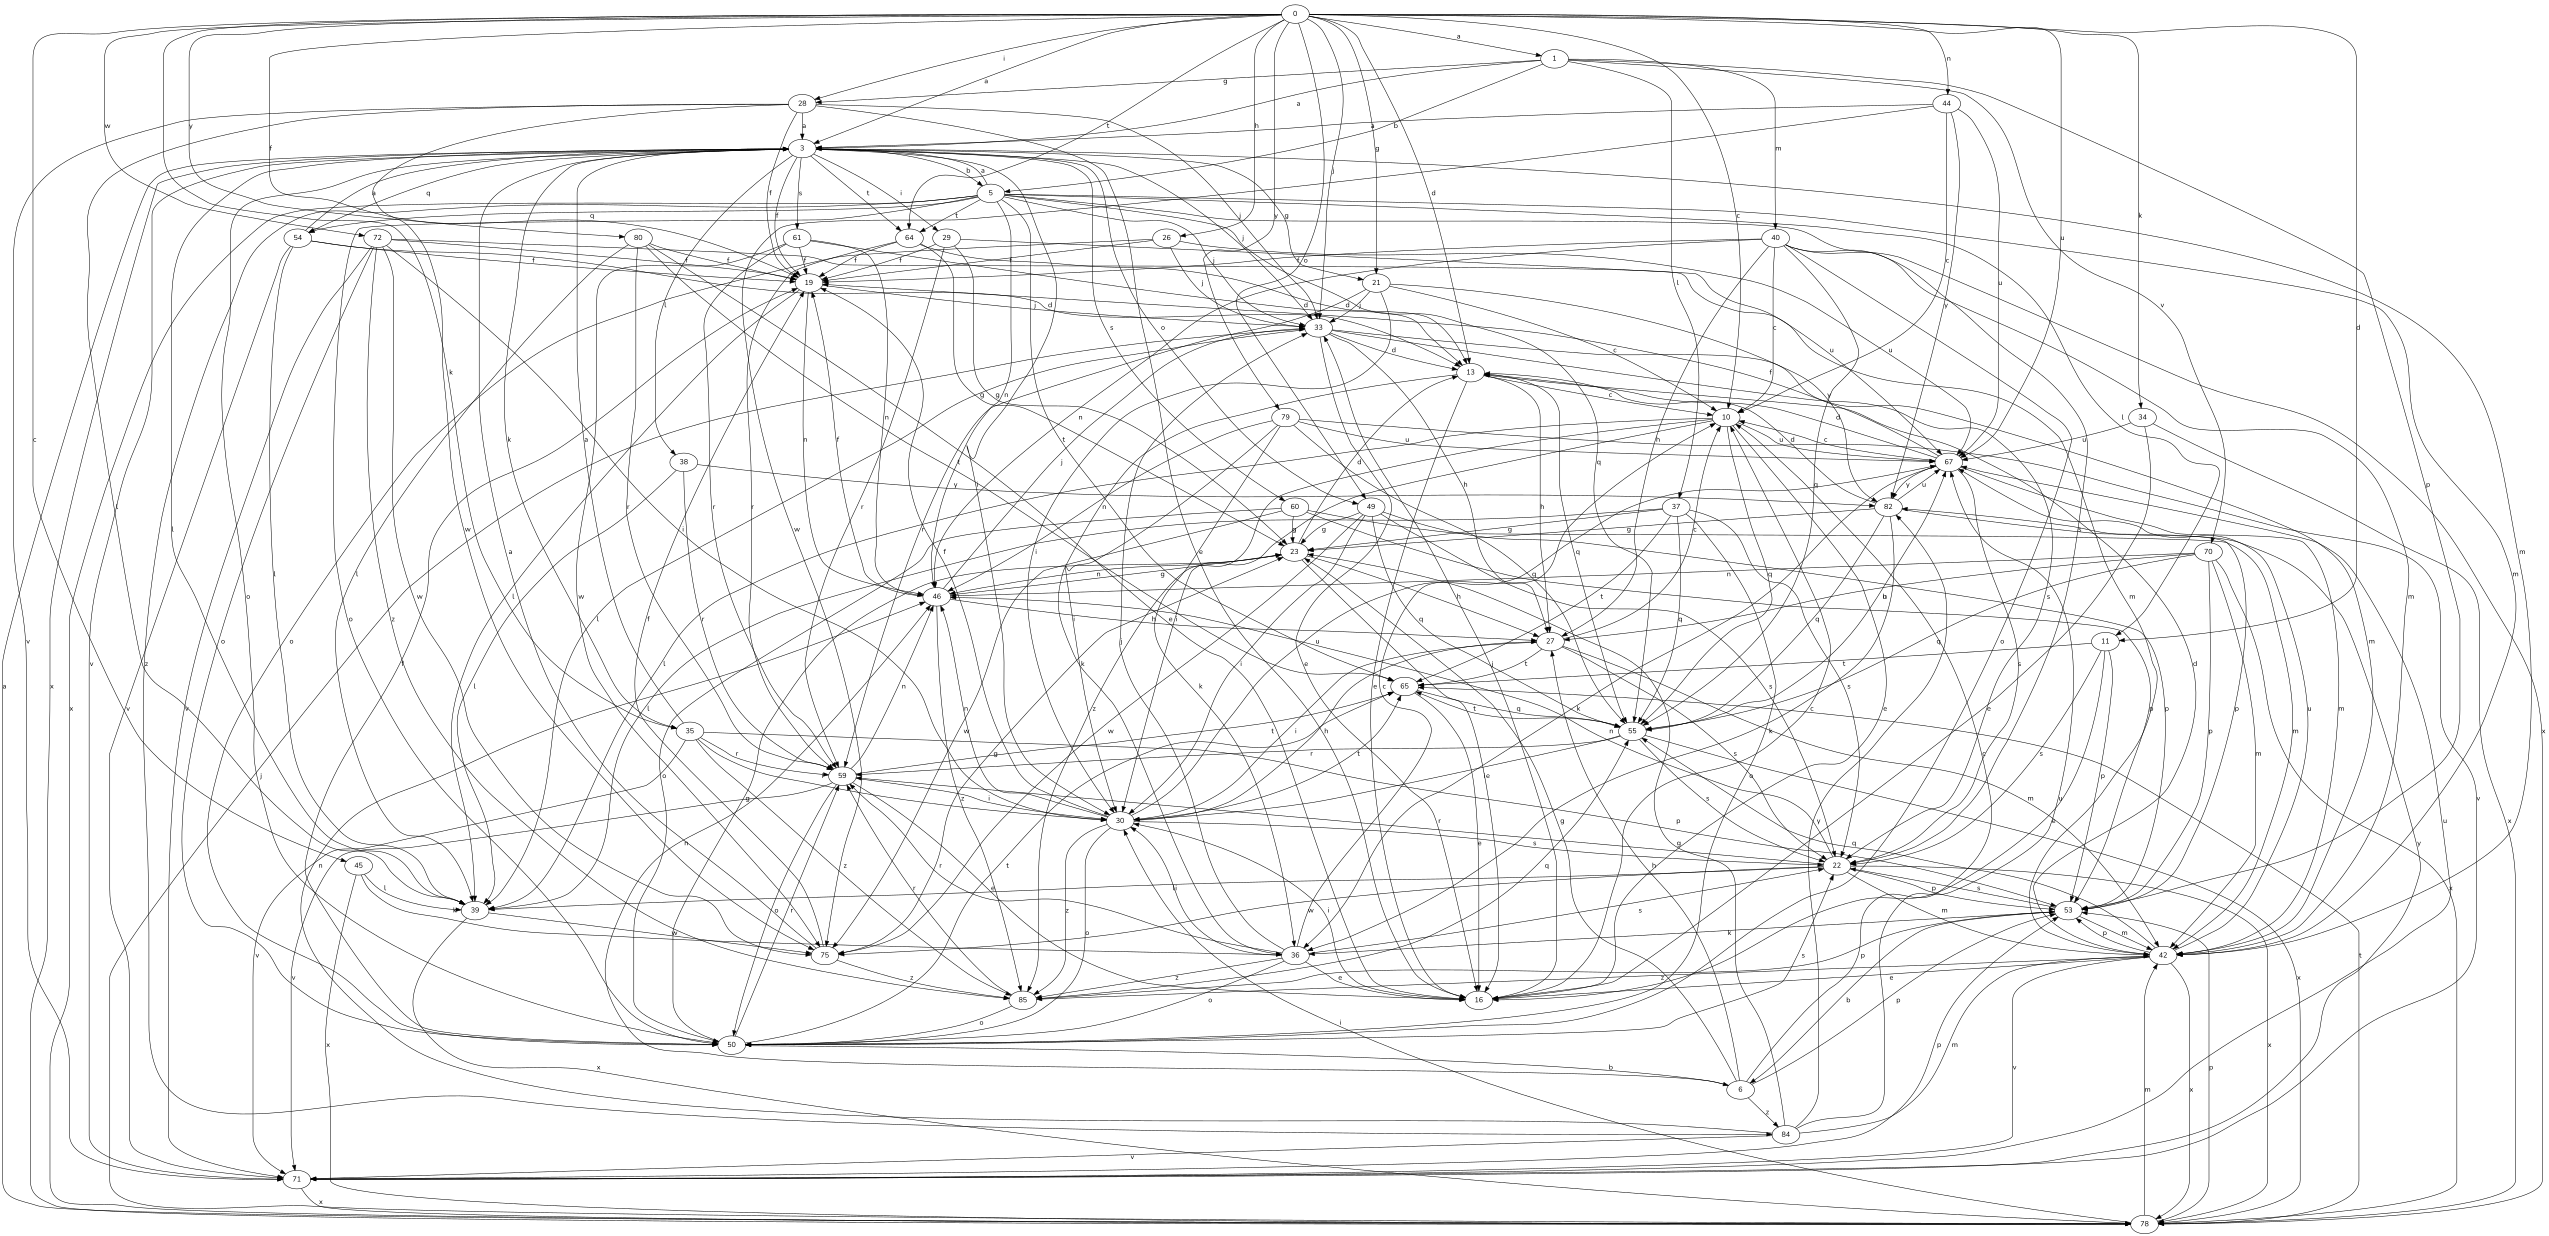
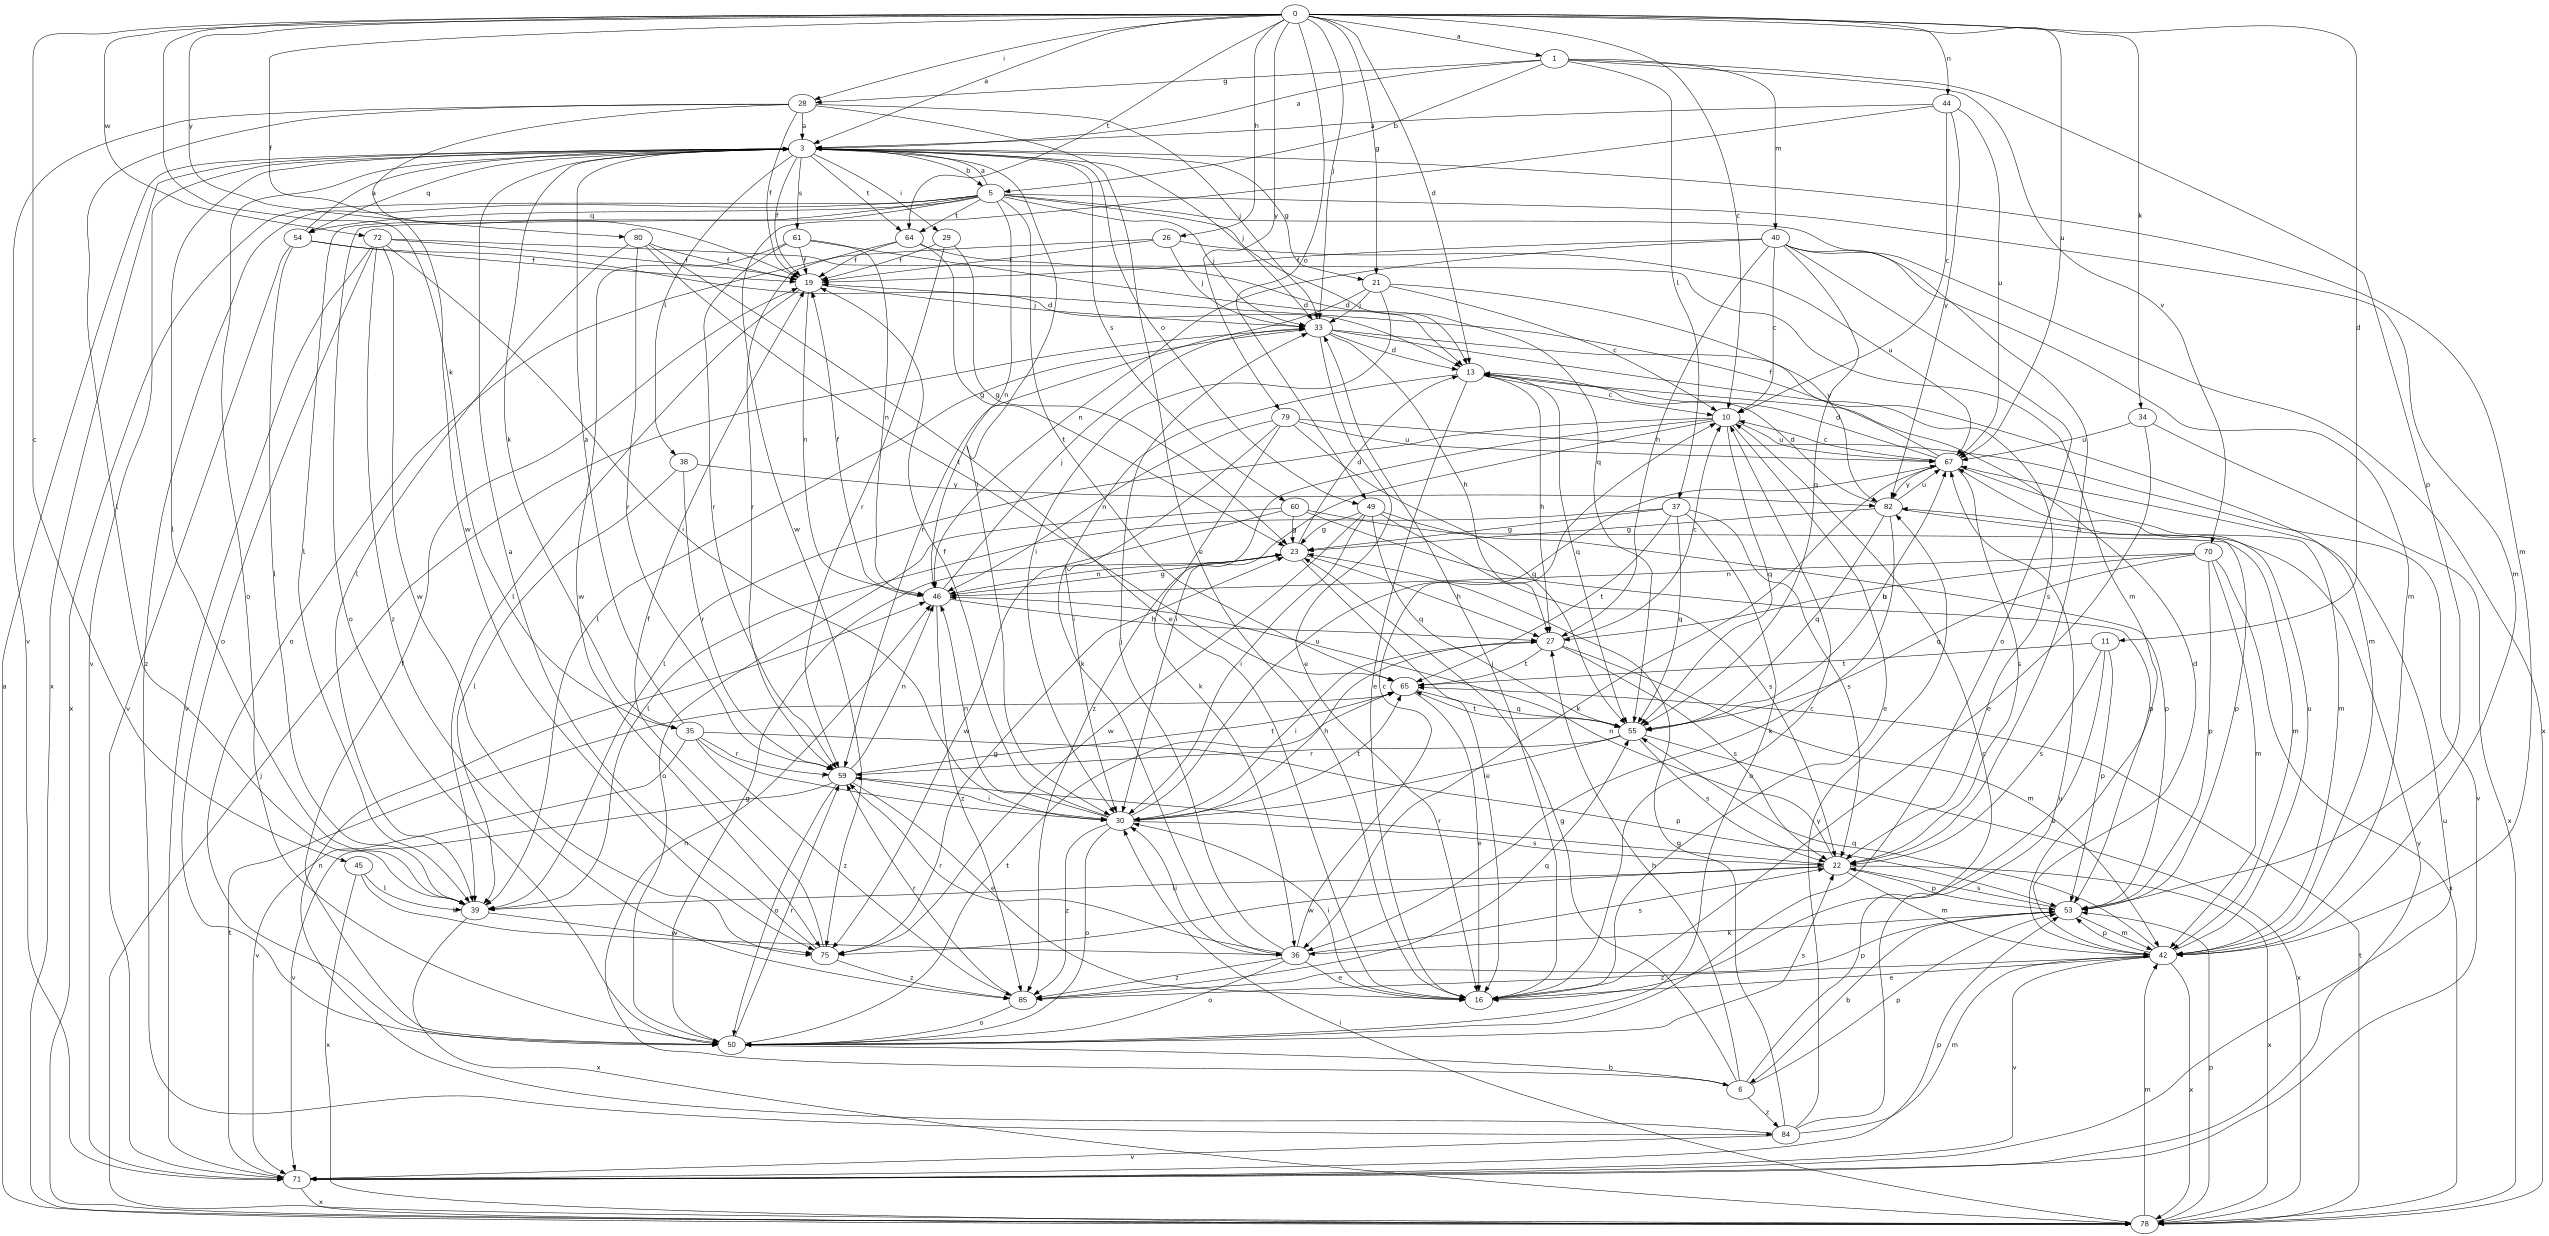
edge "5" -> "11": now "5" -> "39"
edge "29" -> "67": removed, label "u"
edge "71" -> "65": added, label "t"
